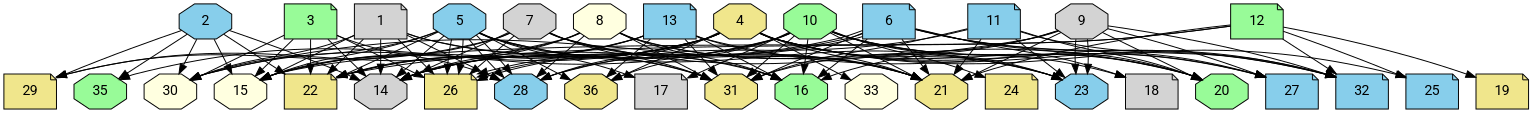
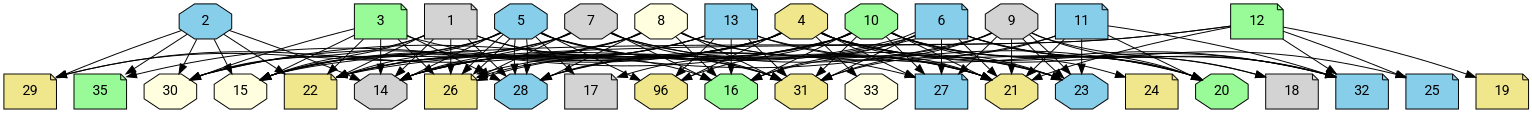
edge "3" -> "27": added
node "35": shape octagon -> note
node "36": label "36" -> "96"
